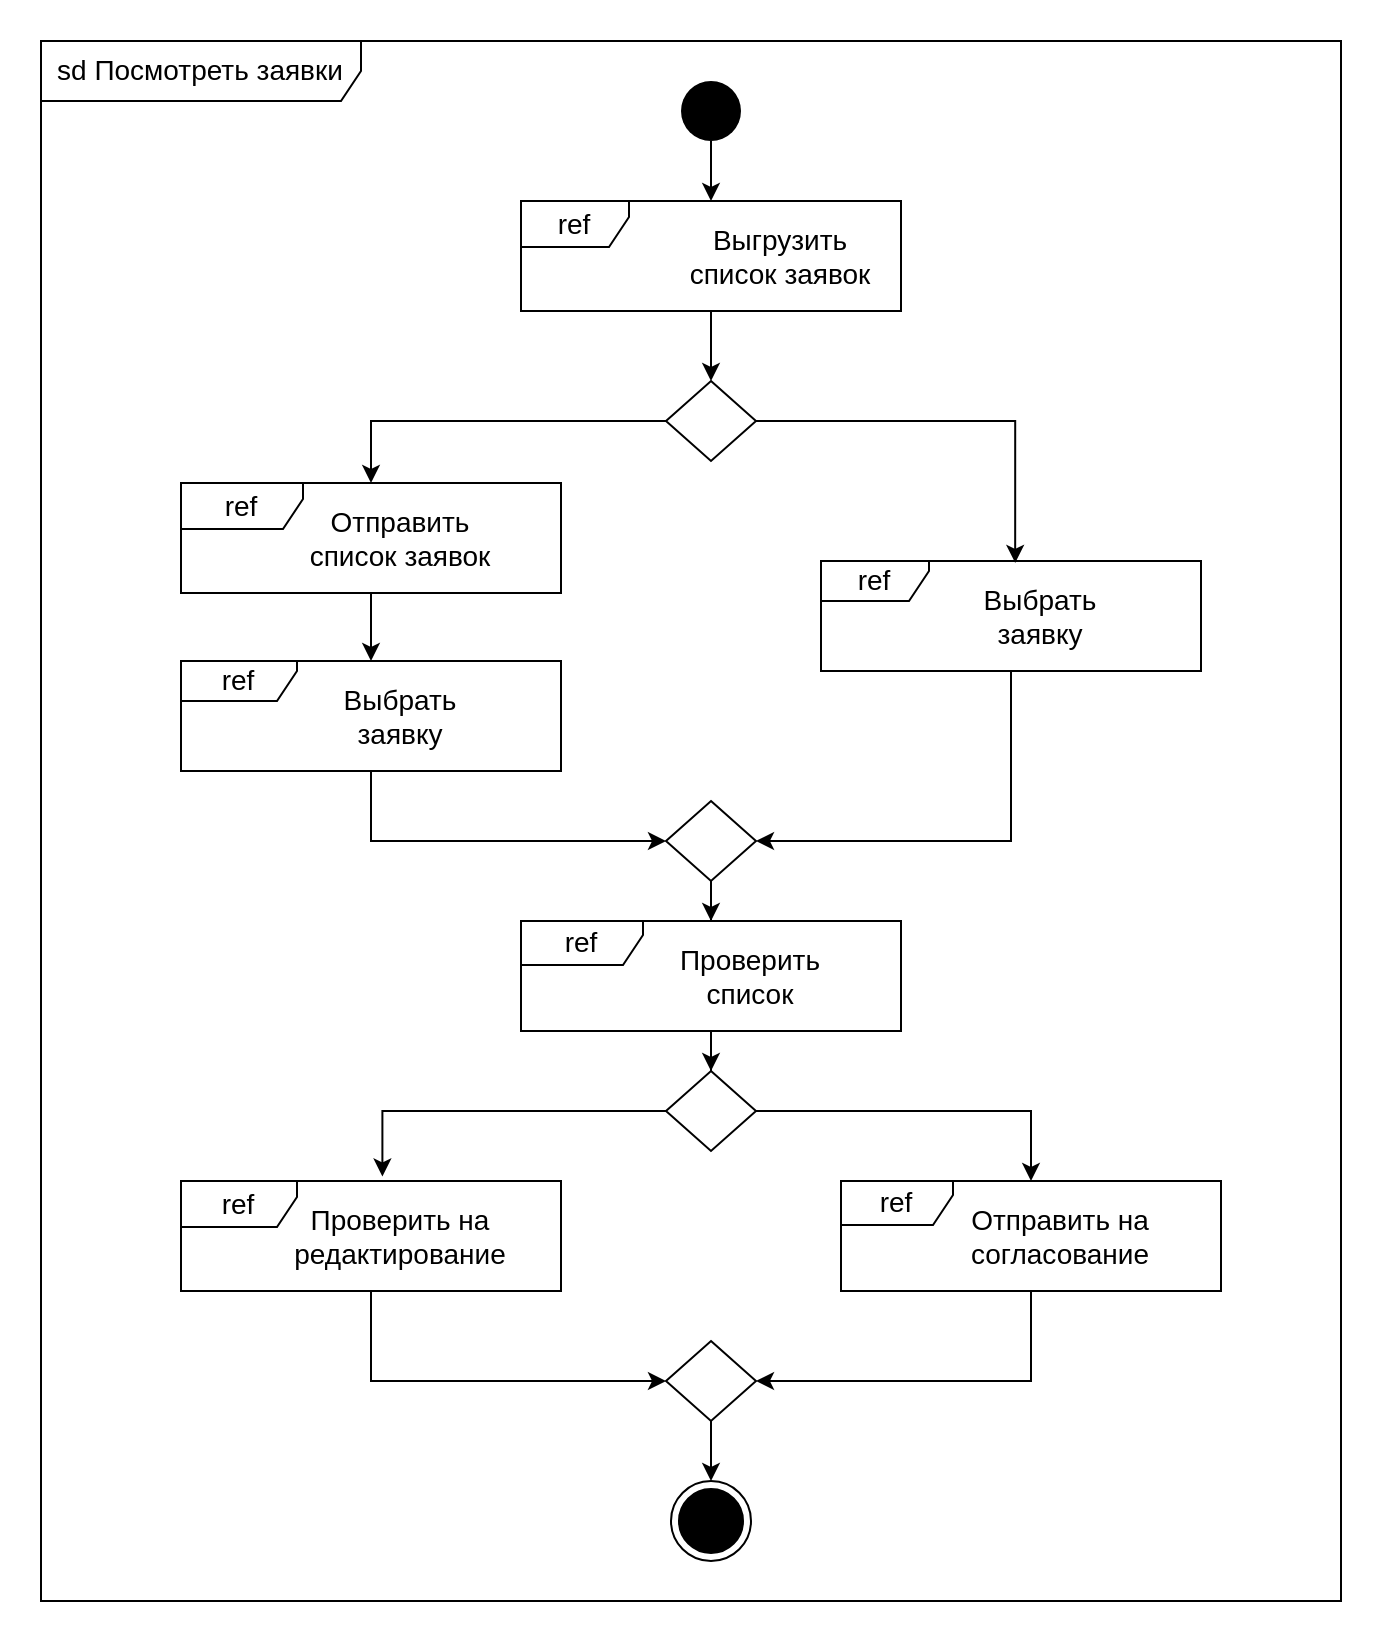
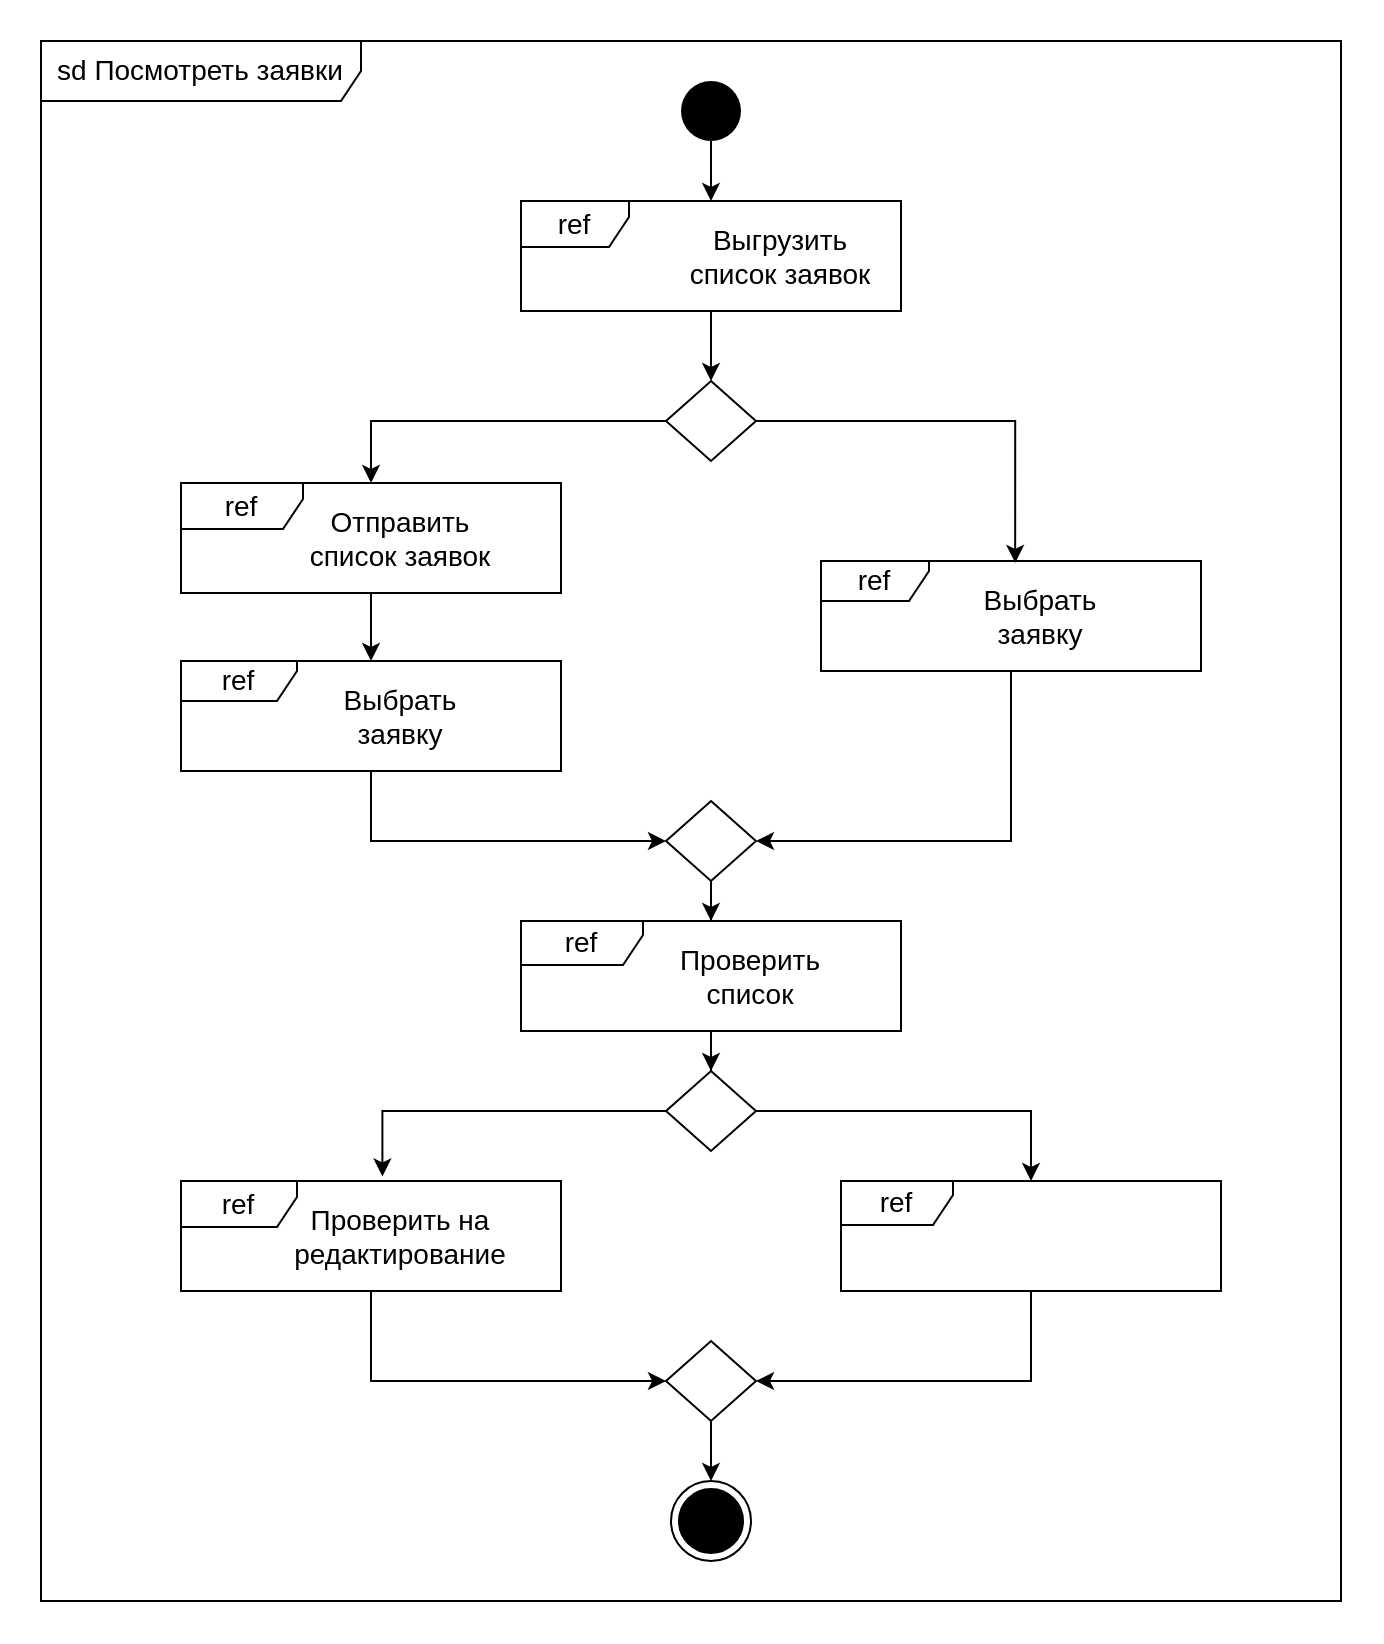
node "Отправить на согласование": removed
